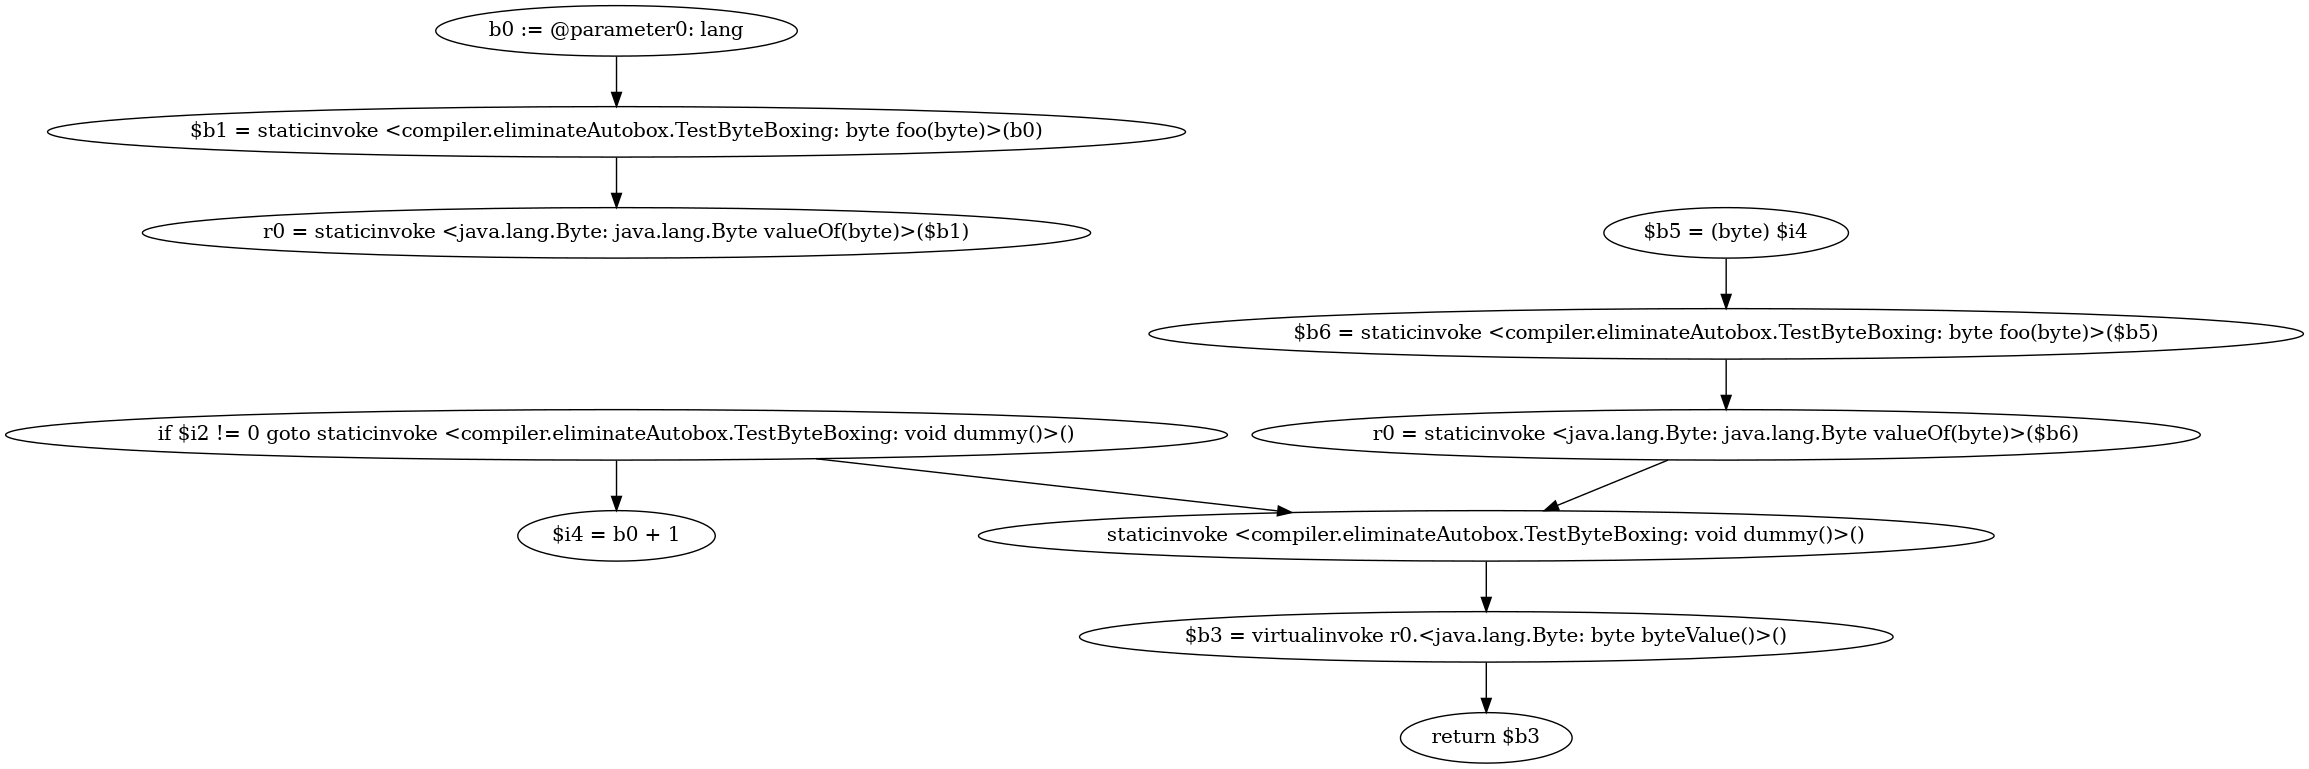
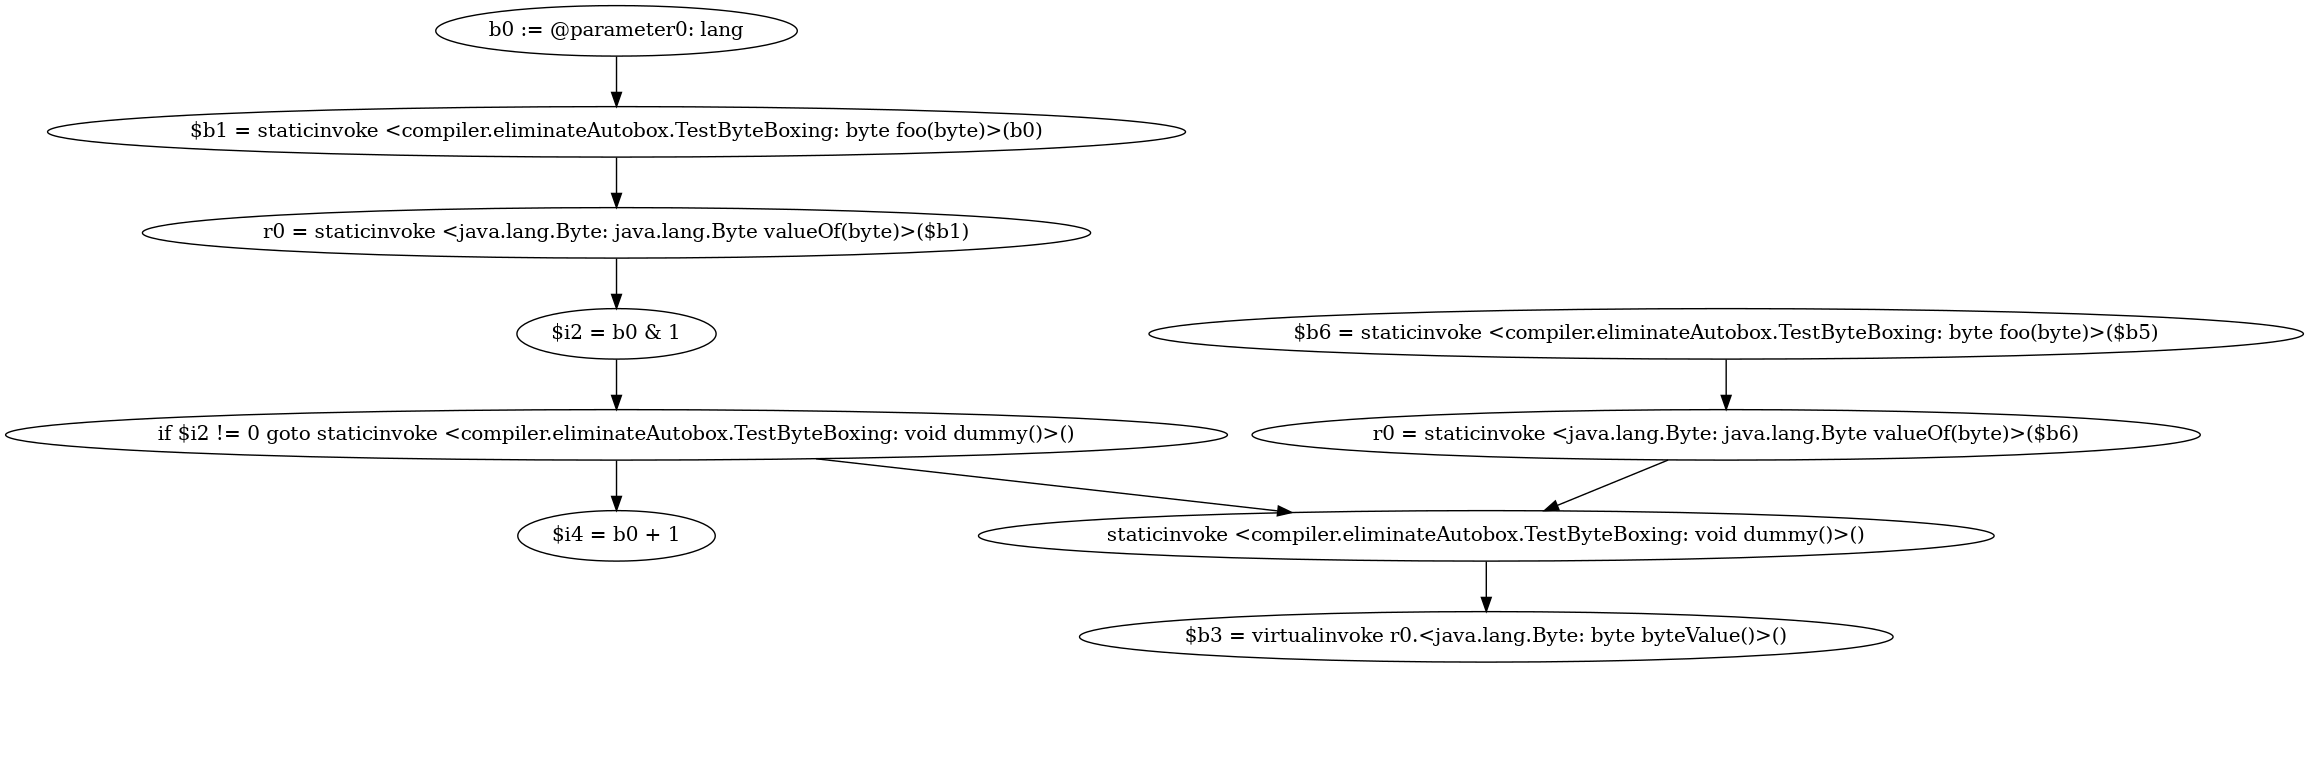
node "$b5 = (byte) $i4": removed
node "$i2 = b0 & 1": added
node "return $b3": removed
